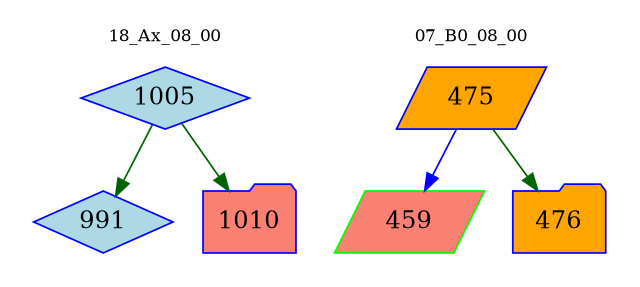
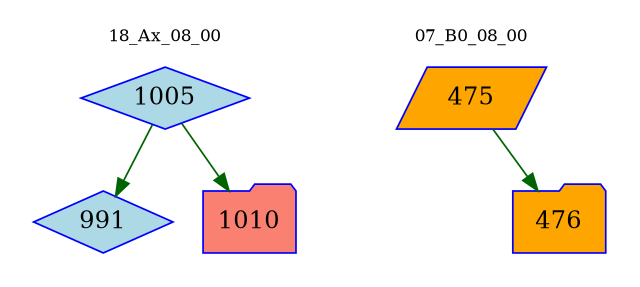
node "459": removed
